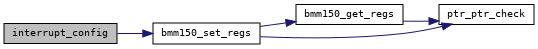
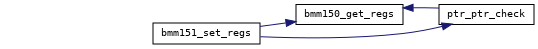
edge "bmm150_get_regs" -> "ptr_ptr_check": reversed
node "interrupt_config": removed
node "bmm150_set_regs": label "bmm150_set_regs" -> "bmm151_set_regs"
